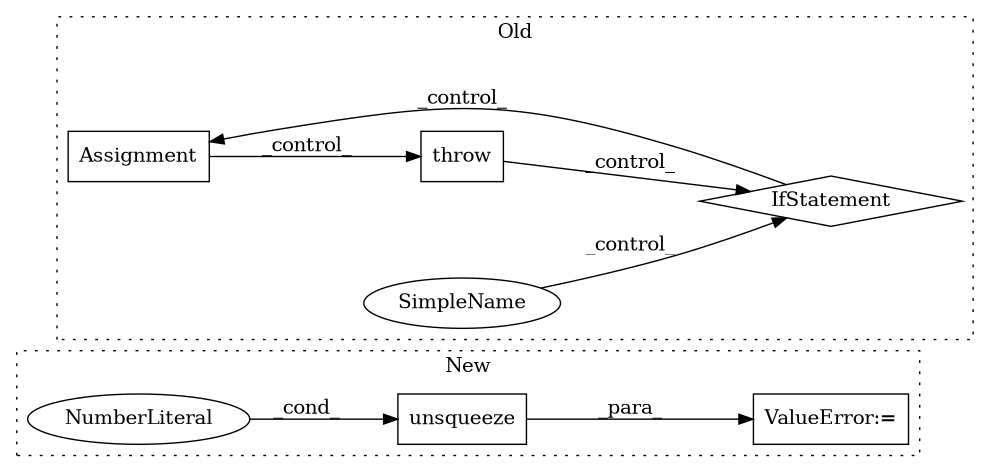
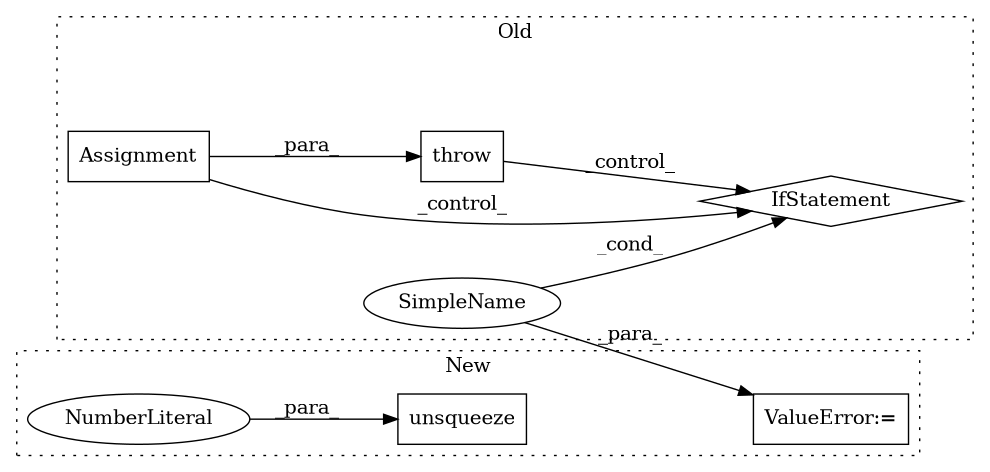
edge "IfStatement" -> "Assignment": reversed
edge "Assignment" -> "throw": label "_control_" -> "_para_"
edge "SimpleName" -> "IfStatement": label "_control_" -> "_cond_"
edge "NumberLiteral" -> "unsqueeze": label "_cond_" -> "_para_"
edge "unsqueeze" -> "ValueError:=": now "SimpleName" -> "ValueError:="
